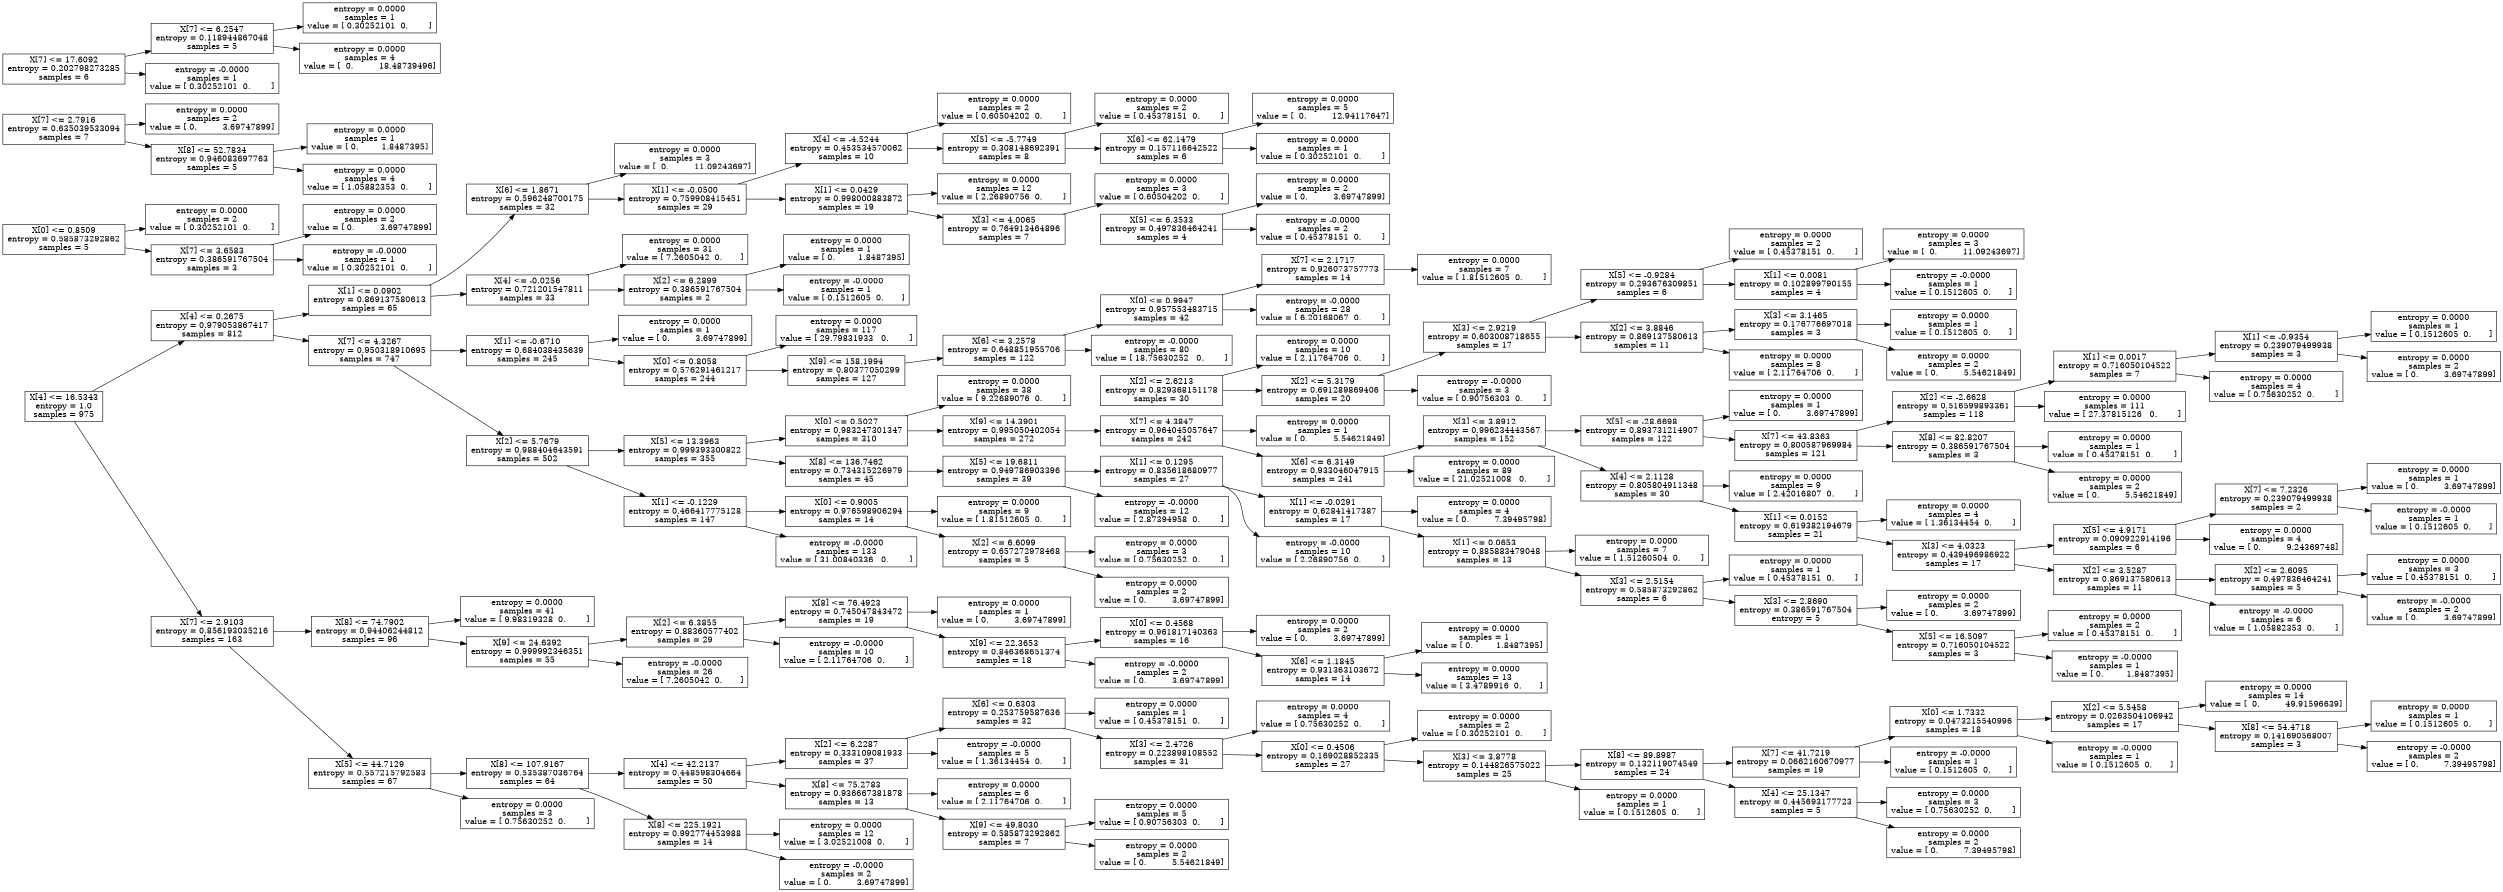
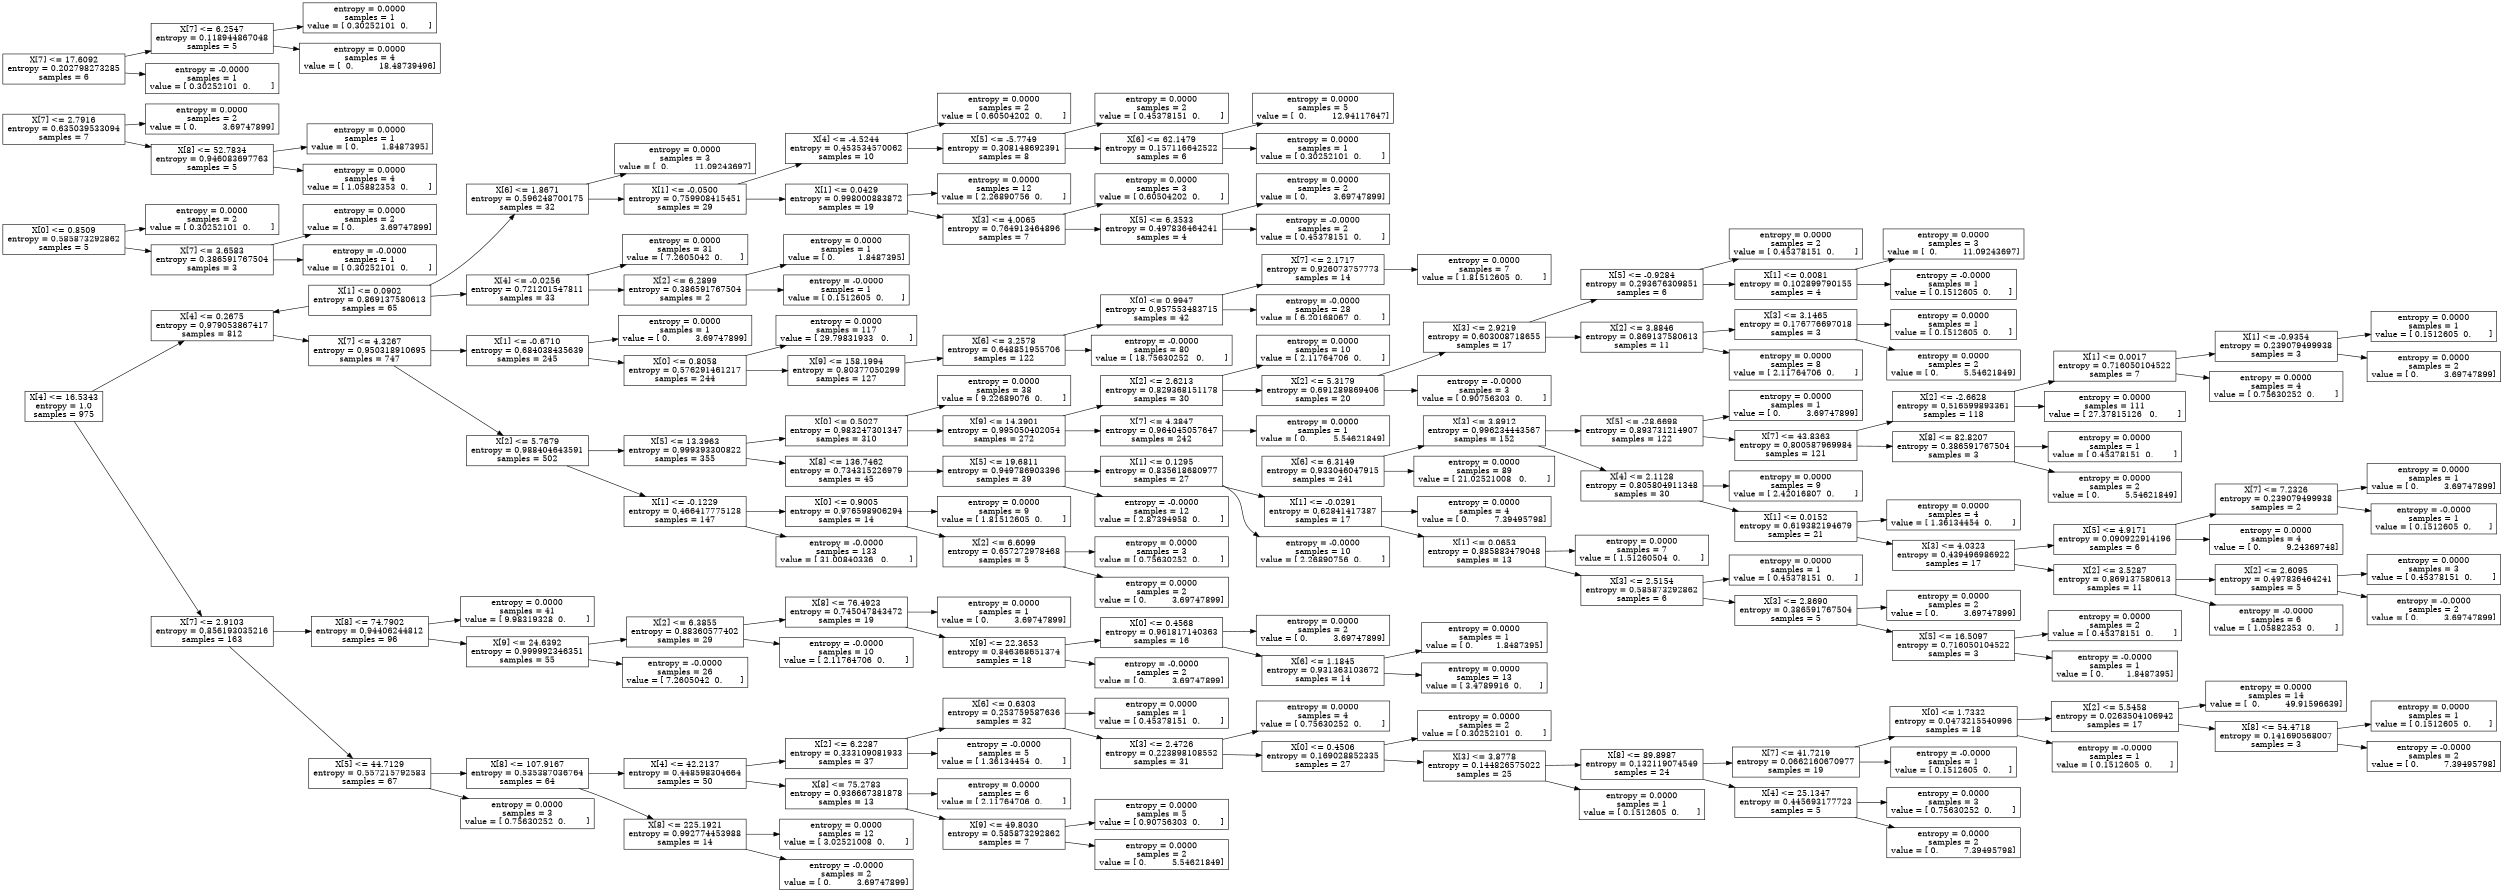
edge "X[3] <= 4.0065 entropy = 0.764913464896 samples = 7" -> "X[5] <= 6.3533 entropy = 0.497836464241 samples = 4": added
edge "X[4] <= 0.2675 entropy = 0.979053867417 samples = 812" -> "X[1] <= 0.0902 entropy = 0.869137580613 samples = 65": reversed
edge "X[9] <= 14.3901 entropy = 0.995050402054 samples = 272" -> "X[2] <= 2.6213 entropy = 0.829368151178 samples = 30": added
edge "X[7] <= 4.3847 entropy = 0.964045057647 samples = 242" -> "X[6] <= 6.3149 entropy = 0.933046047915 samples = 241": removed
node "X[3] <= 2.8690 entropy = 0.386591767504 entropy = 5": label "X[3] <= 2.8690 entropy = 0.386591767504 entropy = 5" -> "X[3] <= 2.8690 entropy = 0.386591767504 samples = 5"
